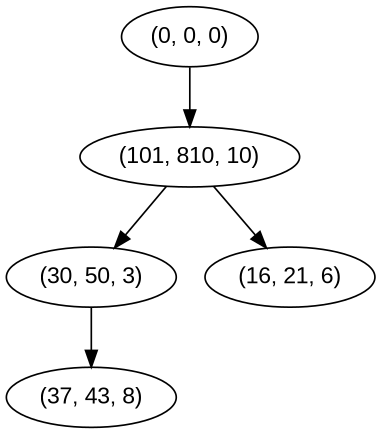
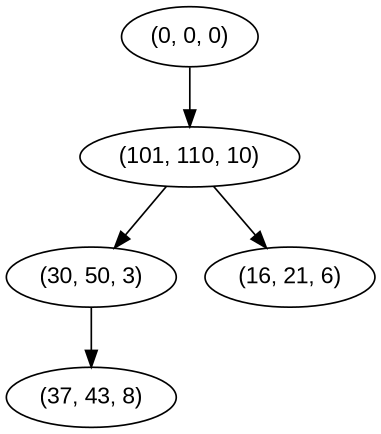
node "(101, 810, 10)": label "(101, 810, 10)" -> "(101, 110, 10)"
